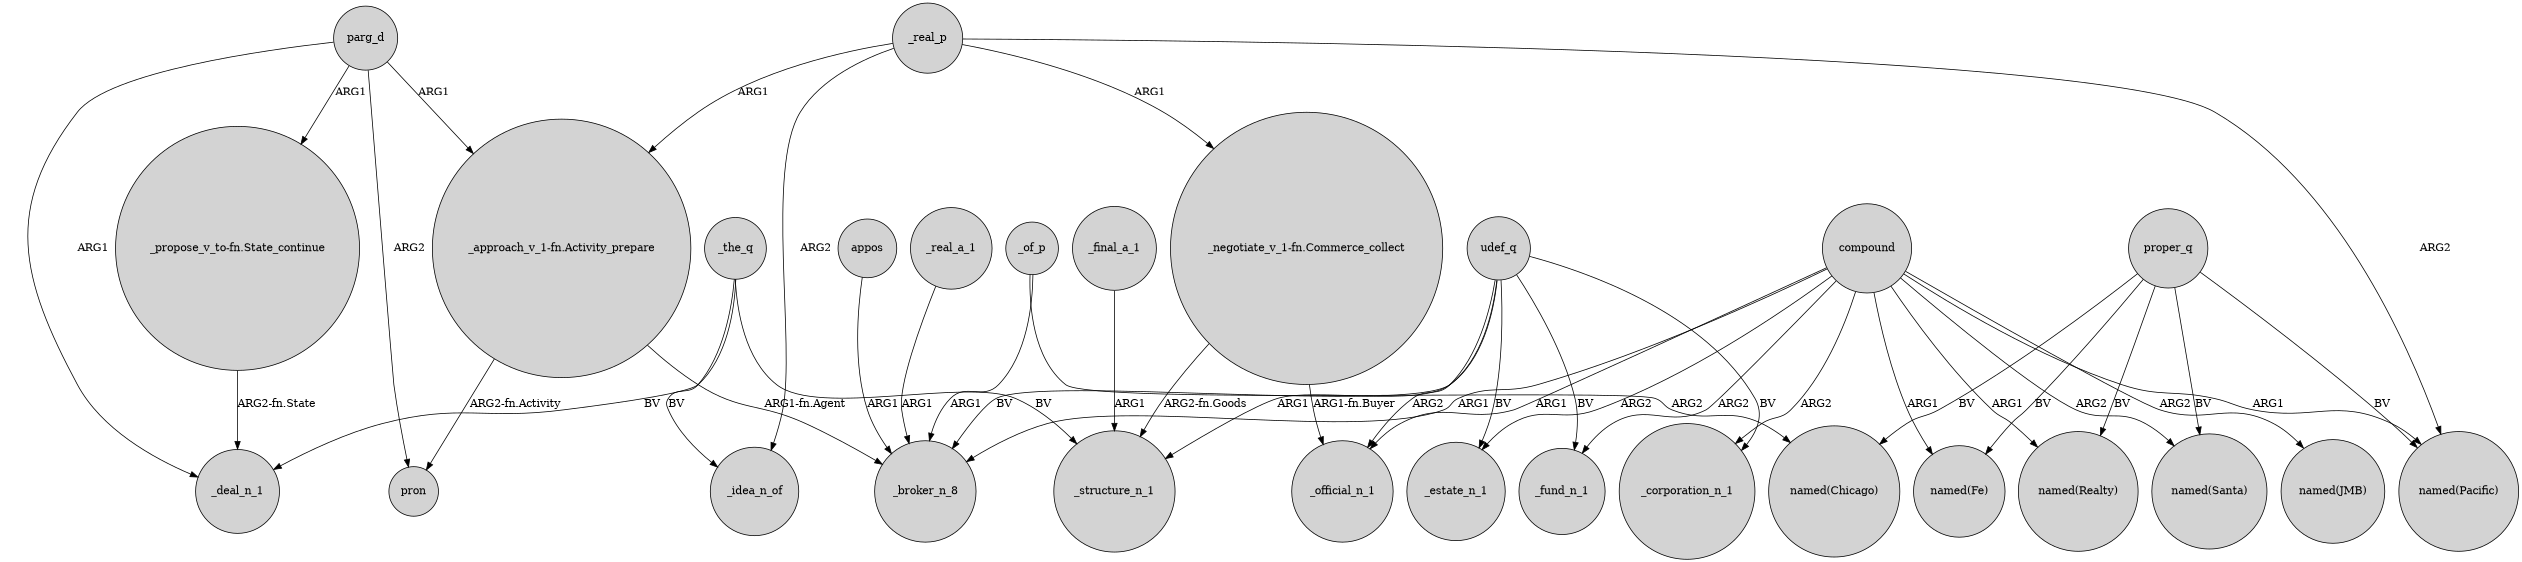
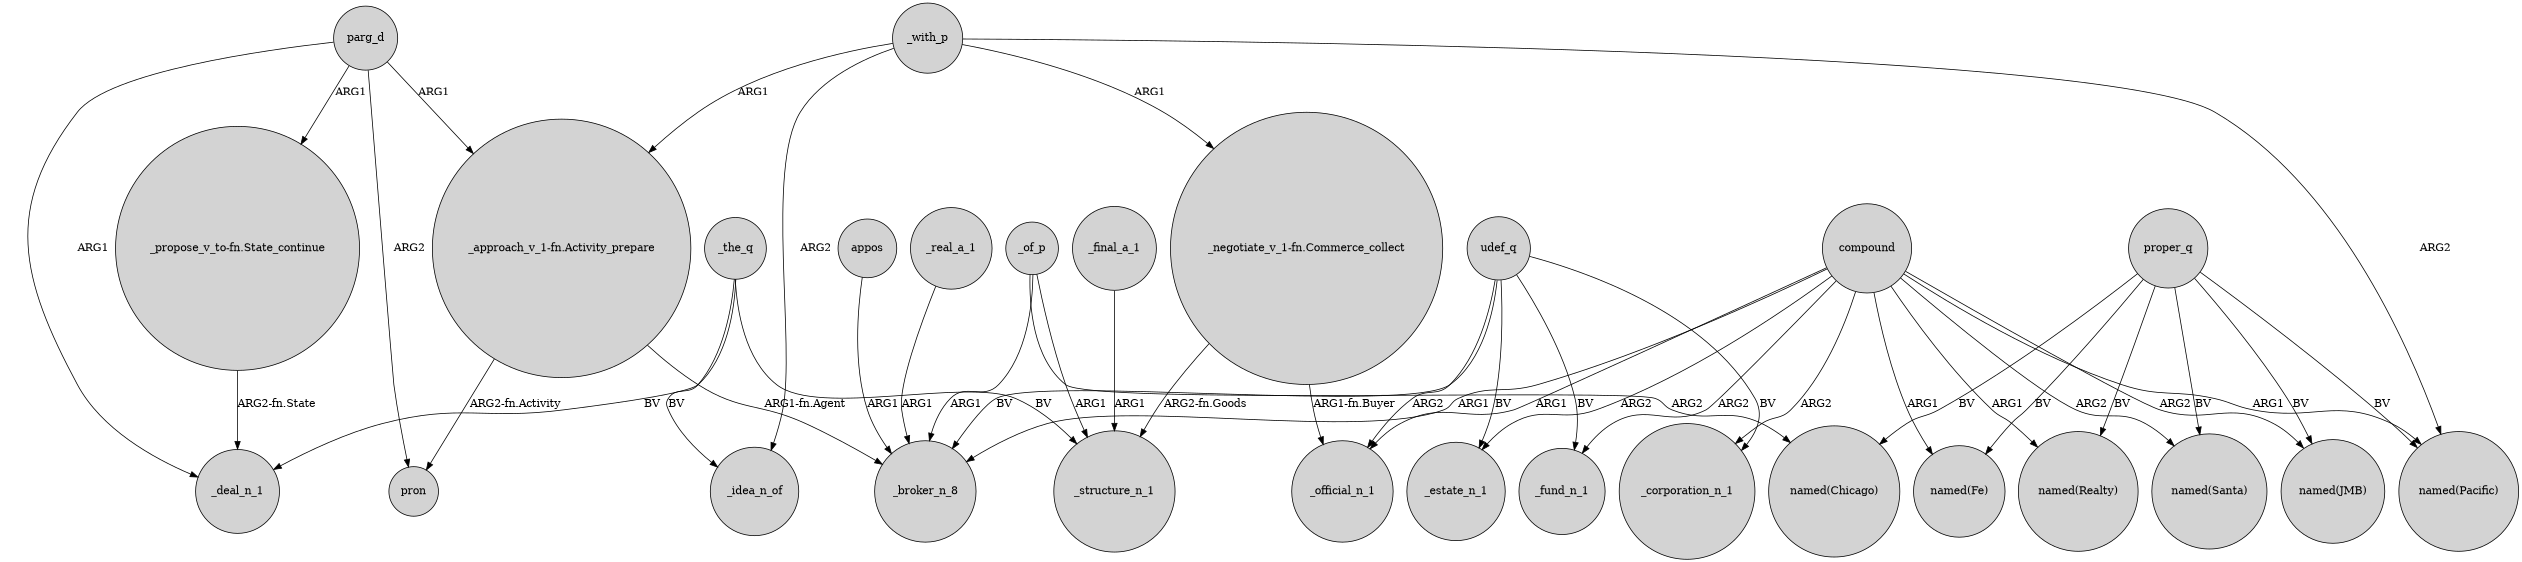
node "_real_p": label "_real_p" -> "_with_p"
edge "proper_q" -> "named(JMB)": added, label "BV"
edge "udef_q" -> "_structure_n_1": now "_of_p" -> "_structure_n_1"
